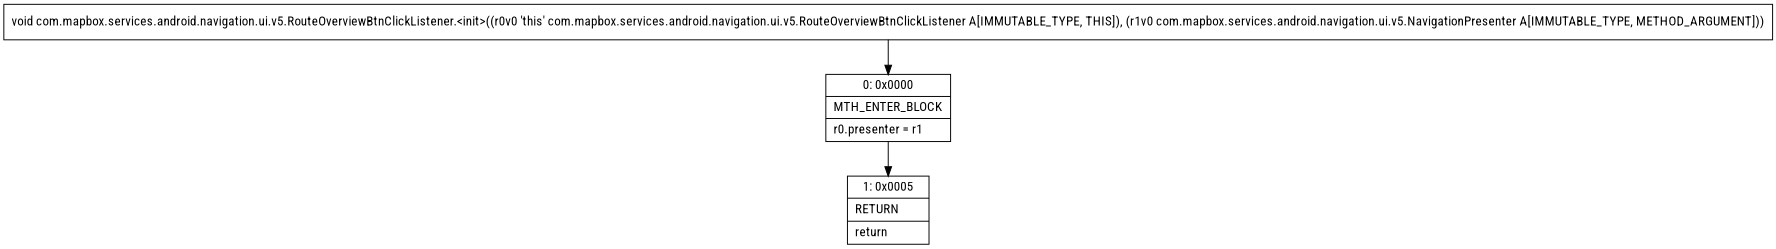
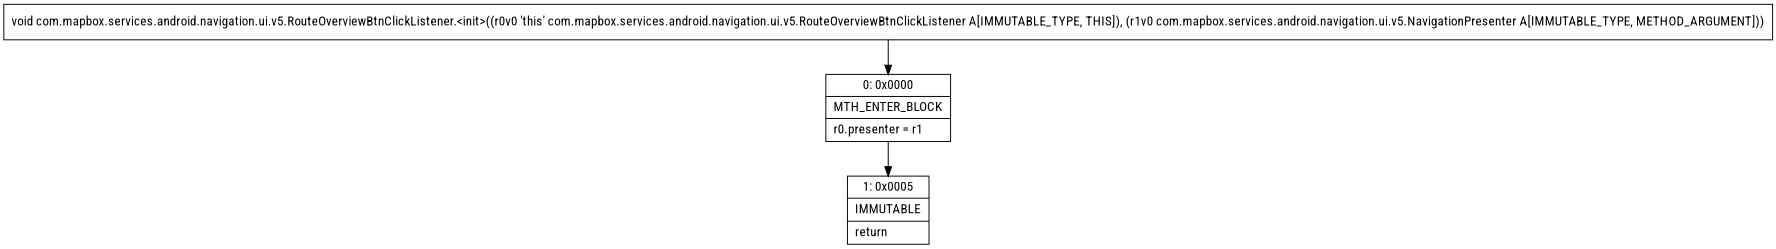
node "1: 0x0005": text "RETURN" -> "IMMUTABLE"
